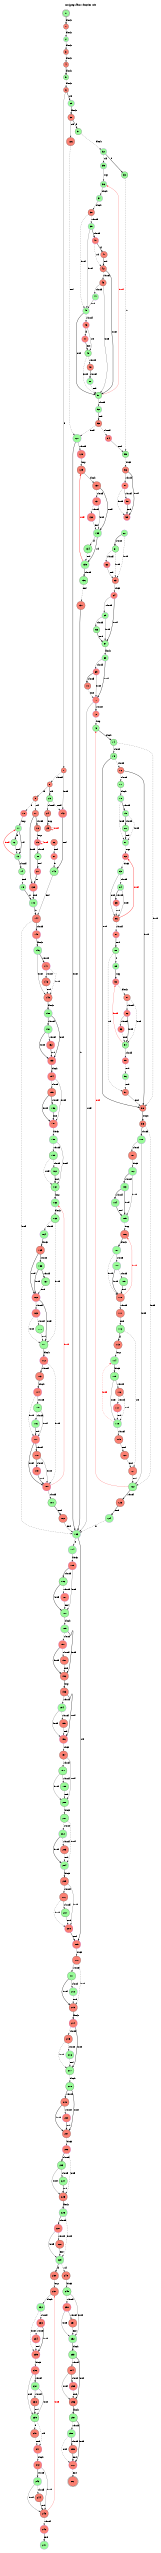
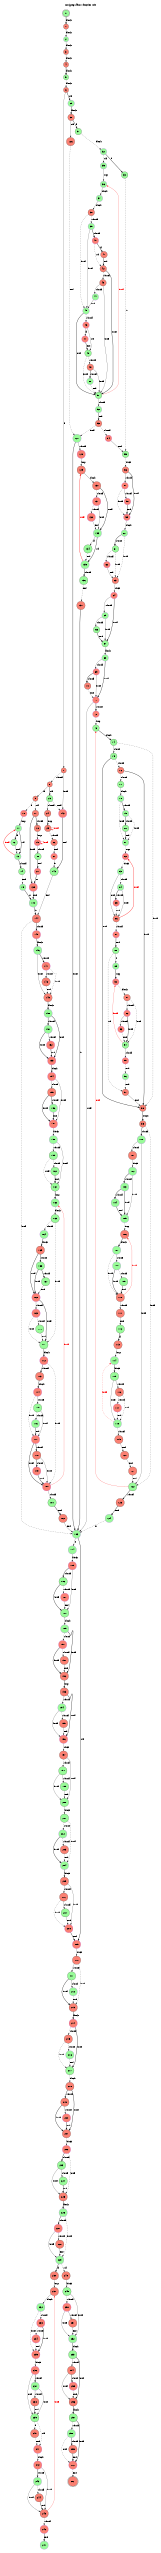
edge "49" -> "51": added, label "br_if"
edge "59" -> "60": added, label "block"
edge "25" -> "26": added, label "~br_if"
edge "112" -> "121": removed, label "~if"
node "218": fillcolor palegreen -> salmon
